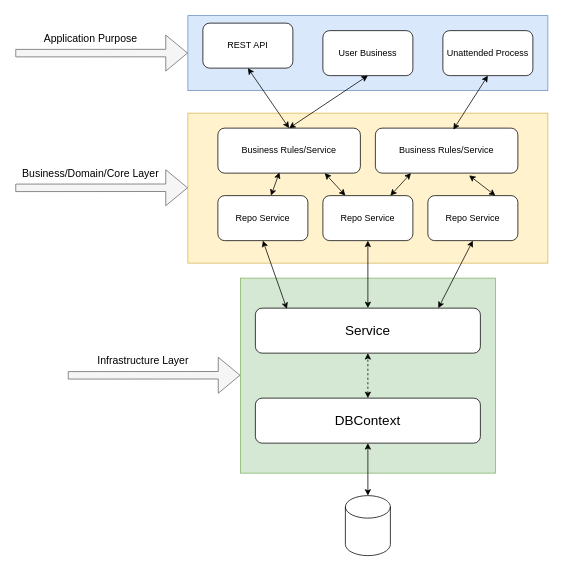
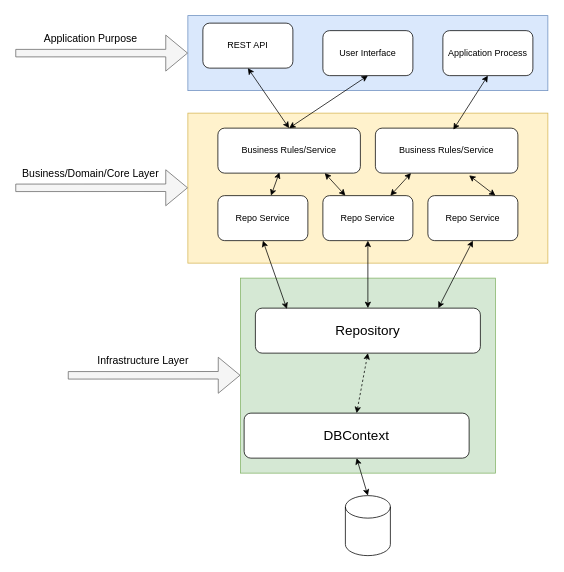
node "User Business": label "User Business" -> "User Interface"
node "Unattended Process": label "Unattended Process" -> "Application Process"
node "Service": label "Service" -> "Repository"
node "DBContext": moved (368, 420) -> (357, 435)
